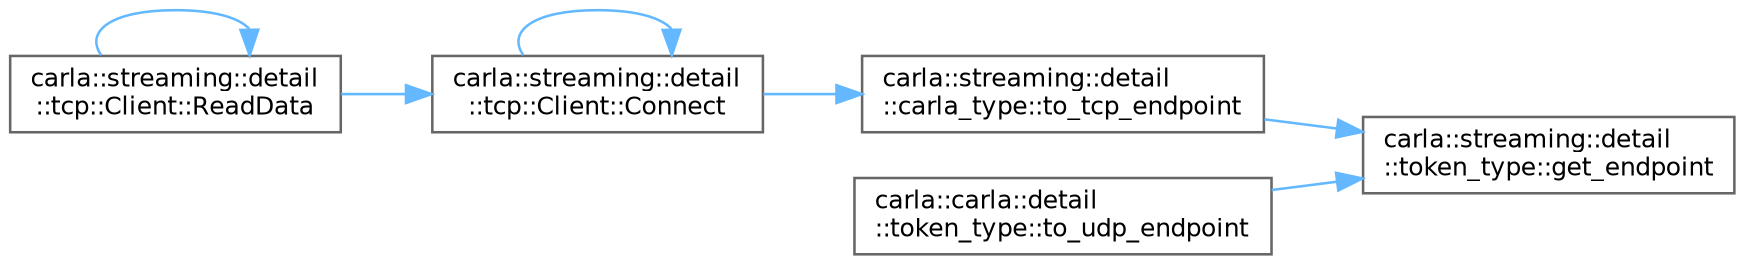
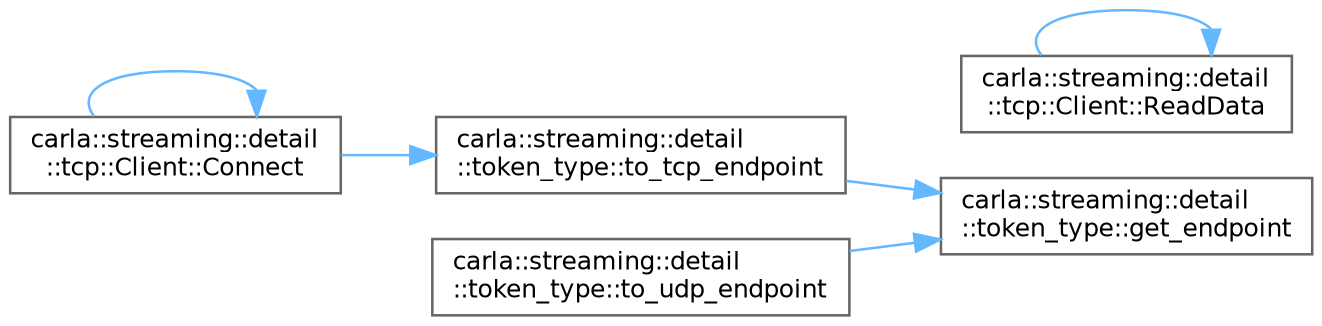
edge "carla::streaming::detail ::tcp::Client::ReadData" -> "carla::streaming::detail ::tcp::Client::Connect": removed
node "carla::streaming::detail ::carla_type::to_tcp_endpoint": label "carla::streaming::detail ::carla_type::to_tcp_endpoint" -> "carla::streaming::detail ::token_type::to_tcp_endpoint"
node "carla::carla::detail ::token_type::to_udp_endpoint": label "carla::carla::detail ::token_type::to_udp_endpoint" -> "carla::streaming::detail ::token_type::to_udp_endpoint"
